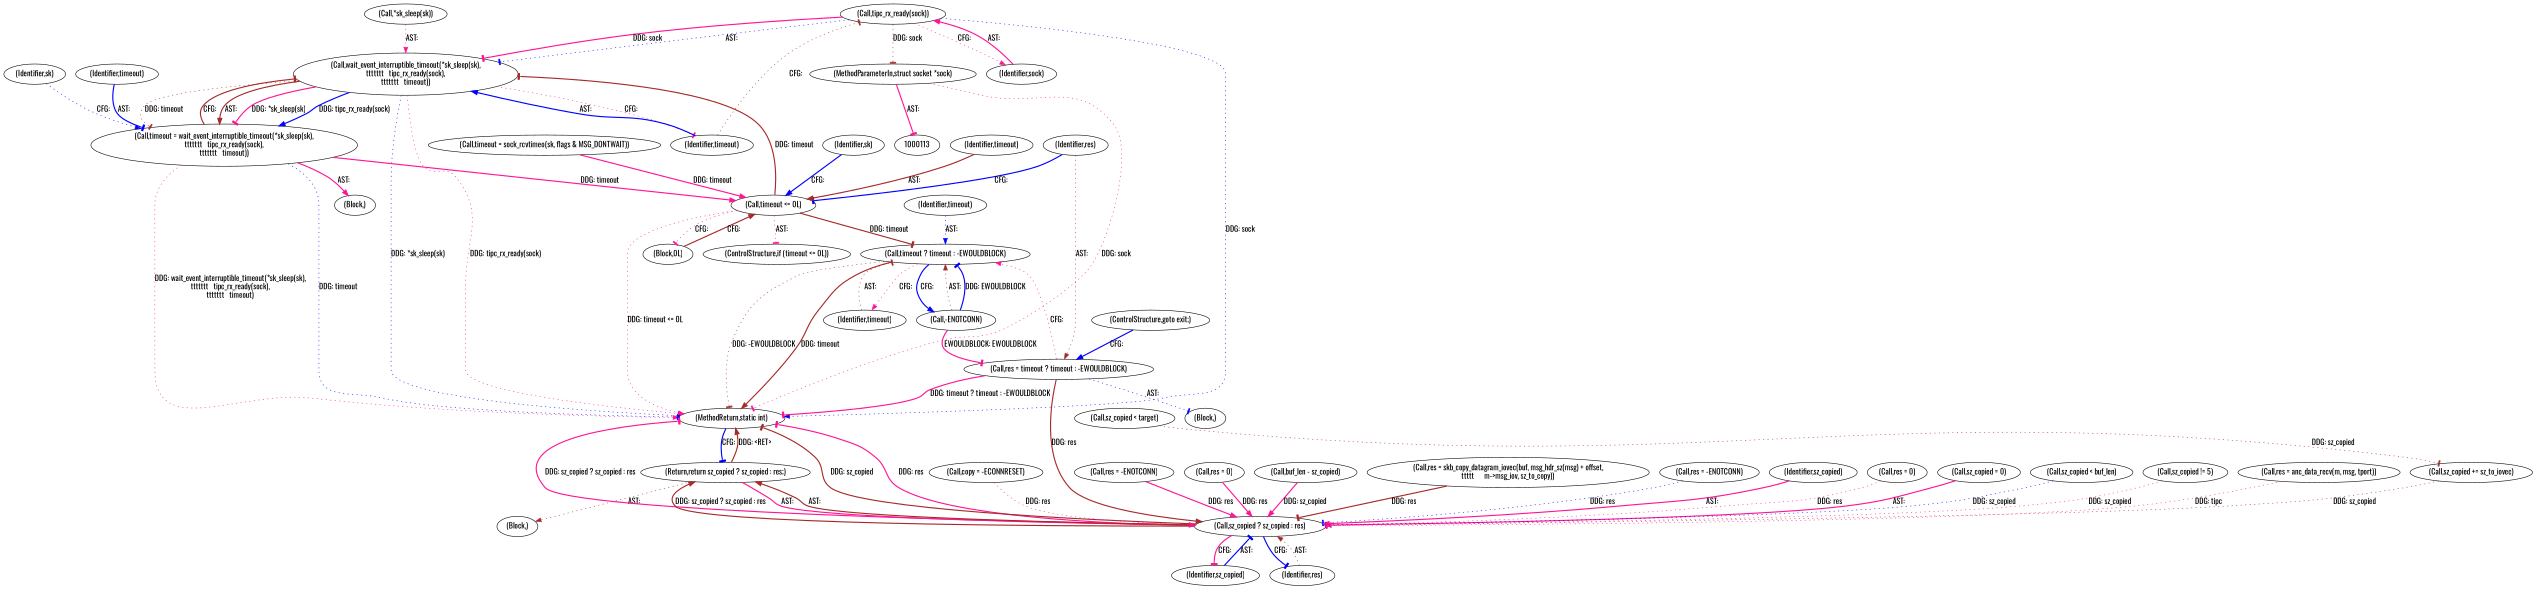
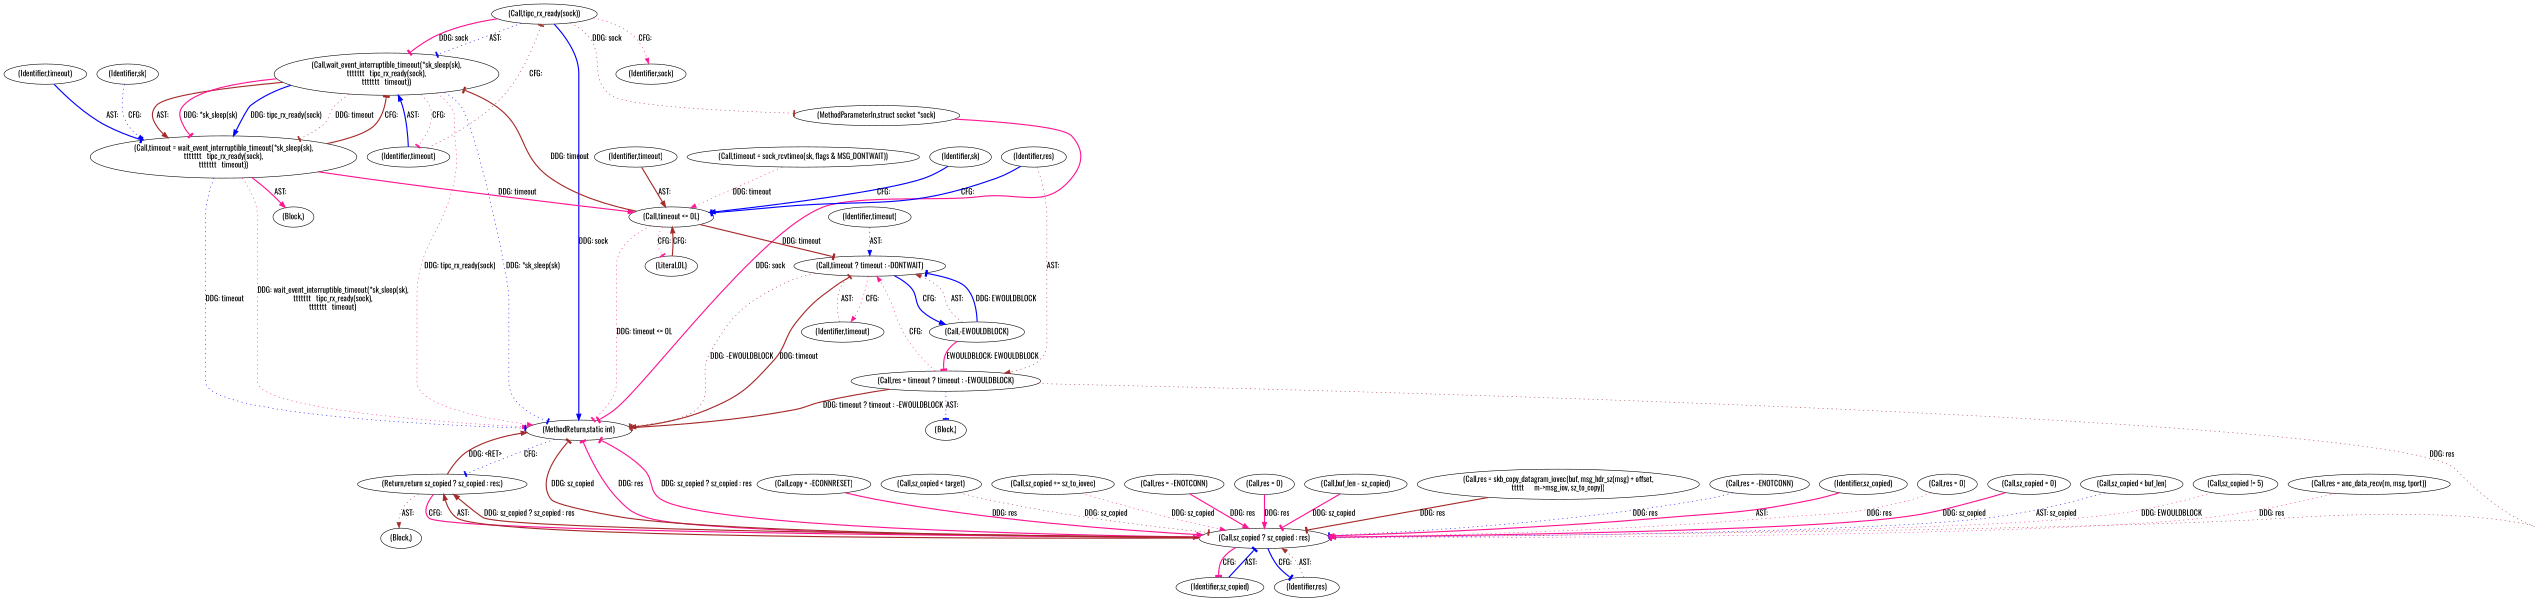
node "(Call,*sk_sleep(sk))": removed
edge "(Identifier,sock)" -> "(Call,tipc_rx_ready(sock))": removed, label "AST:"
node "1000113": removed
edge "(Call,timeout = sock_rcvtimeo(sk, flags & MSG_DONTWAIT))" -> "(Call,timeout <= 0L)": style bold -> dotted
node "(Block,0L)": label "(Block,0L)" -> "(Literal,0L)"
node "(ControlStructure,if (timeout <= 0L))": removed
node "(Call,timeout ? timeout : -EWOULDBLOCK)": label "(Call,timeout ? timeout : -EWOULDBLOCK)" -> "(Call,timeout ? timeout : -DONTWAIT)"
edge "(MethodParameterIn,struct socket *sock)" -> "(MethodReturn,static int)": style dotted -> bold
edge "(Call,timeout <= 0L)" -> "(MethodReturn,static int)": arrowhead normal -> tee
edge "(Call,tipc_rx_ready(sock))" -> "(MethodReturn,static int)": style dotted -> bold
node "(Call,-ENOTCONN)": label "(Call,-ENOTCONN)" -> "(Call,-EWOULDBLOCK)"
node "(ControlStructure,goto exit;)": removed
edge "(Call,res = timeout ? timeout : -EWOULDBLOCK)" -> "(MethodReturn,static int)": color deeppink -> brown
edge "(Call,sz_copied < target)" -> "(Call,sz_copied += sz_to_iovec)": now "(Call,sz_copied < target)" -> "(Call,sz_copied ? sz_copied : res)"
edge "(MethodReturn,static int)" -> "(Return,return sz_copied ? sz_copied : res;)": style bold -> dotted
edge "(Call,res = timeout ? timeout : -EWOULDBLOCK)" -> "(Call,sz_copied ? sz_copied : res)": style bold -> dotted
edge "(Call,buf_len - sz_copied)" -> "(Call,sz_copied ? sz_copied : res)": arrowhead normal -> tee
edge "(Return,return sz_copied ? sz_copied : res;)" -> "(Call,sz_copied ? sz_copied : res)": label "AST: " -> "CFG: "
edge "(Call,sz_copied = 0)" -> "(Call,sz_copied ? sz_copied : res)": label "AST: " -> "DDG: sz_copied"
edge "(Call,sz_copied < buf_len)" -> "(Call,sz_copied ? sz_copied : res)": label "DDG: sz_copied" -> "AST: sz_copied"
edge "(Call,sz_copied != 5)" -> "(Call,sz_copied ? sz_copied : res)": label "DDG: sz_copied" -> "DDG: EWOULDBLOCK"
edge "(Call,res = anc_data_recv(m, msg, tport))" -> "(Call,sz_copied ? sz_copied : res)": label "DDG: tipc" -> "DDG: res"
edge "(Call,sz_copied += sz_to_iovec)" -> "(Call,sz_copied ? sz_copied : res)": color brown -> deeppink
edge "(Call,copy = -ECONNRESET)" -> "(Call,sz_copied ? sz_copied : res)": style dotted -> bold
